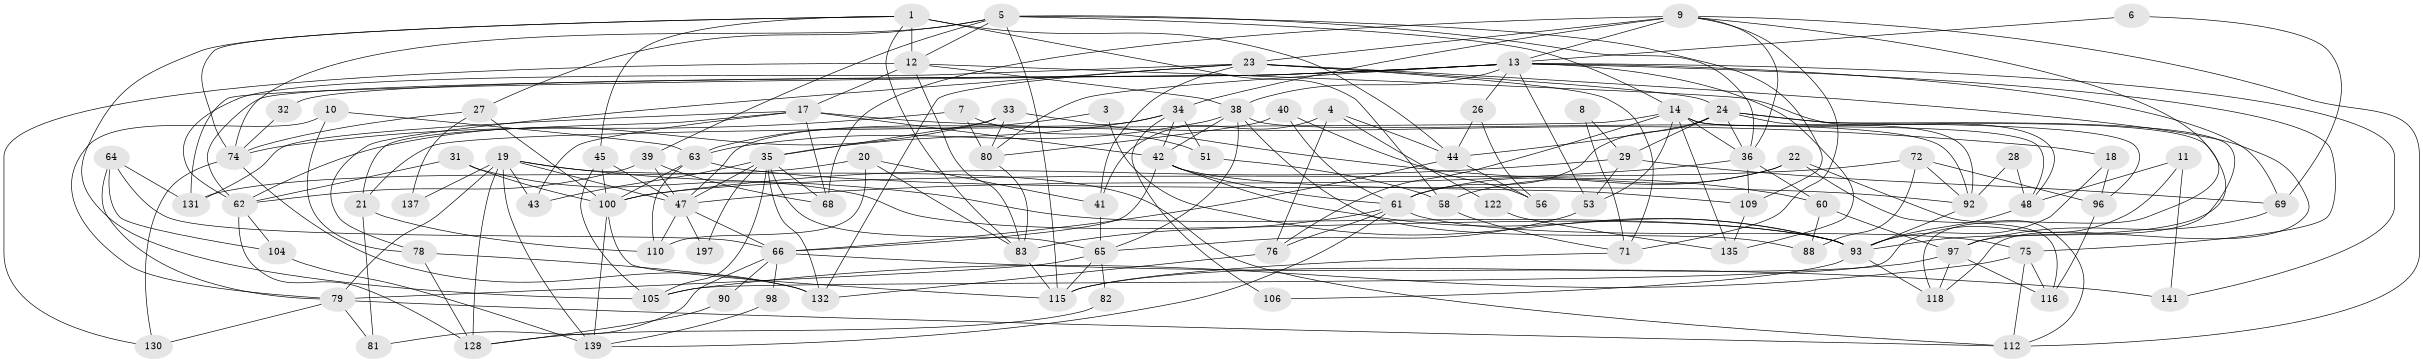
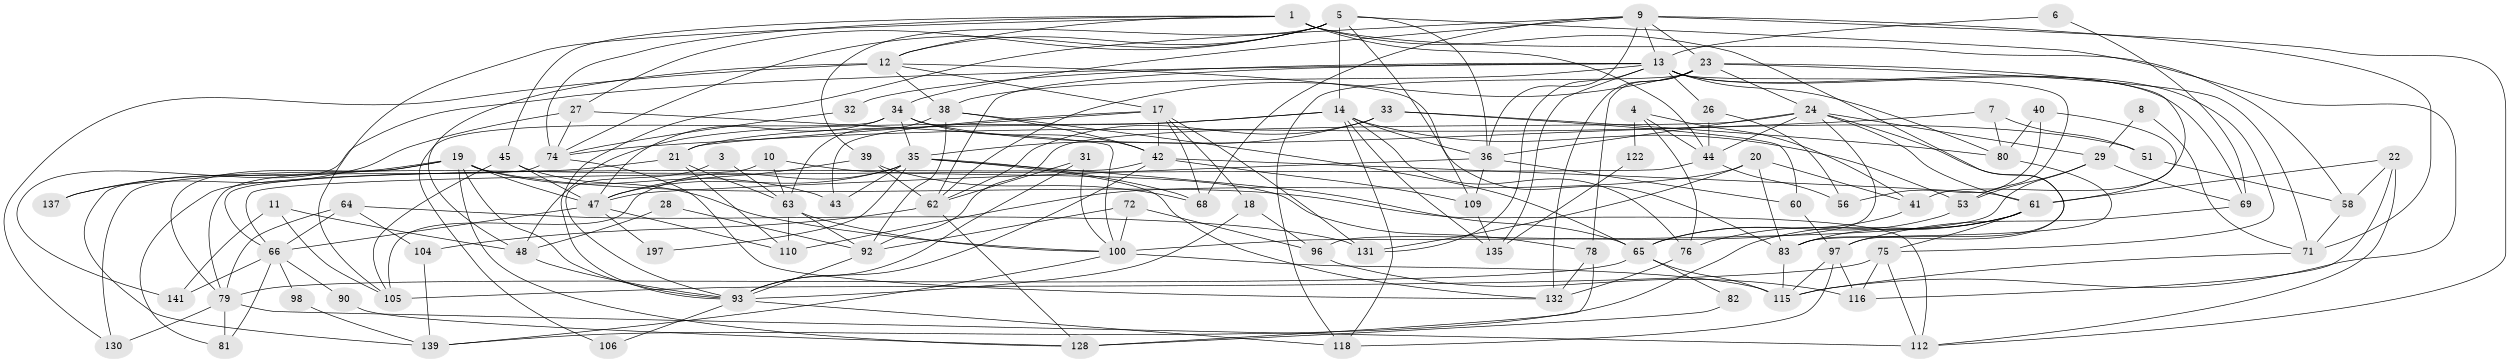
edge "21" -- "63": added
node "88": removed
